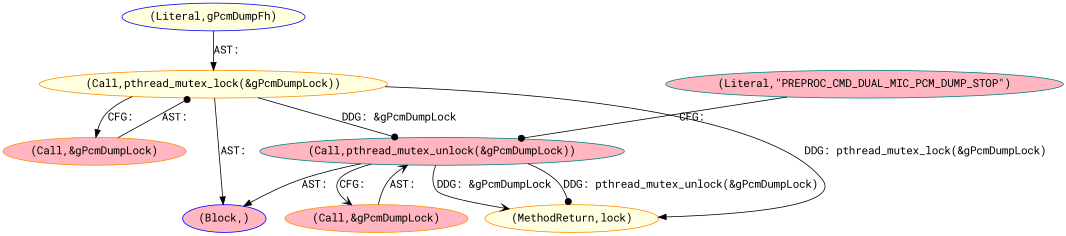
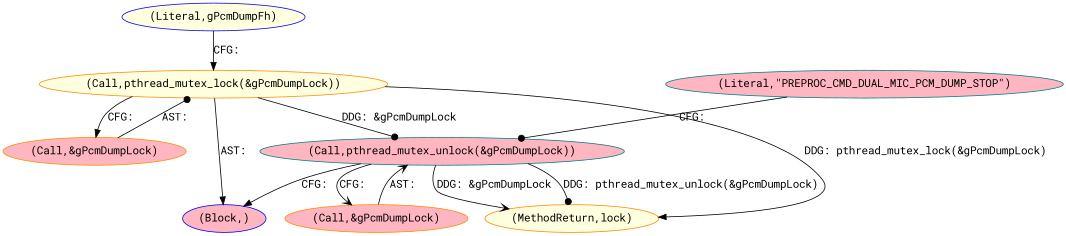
edge "(Literal,gPcmDumpFh)" -> "(Call,pthread_mutex_lock(&gPcmDumpLock))": label "AST: " -> "CFG: "
edge "(Call,pthread_mutex_unlock(&gPcmDumpLock))" -> "(Block,)": label "AST: " -> "CFG: "
